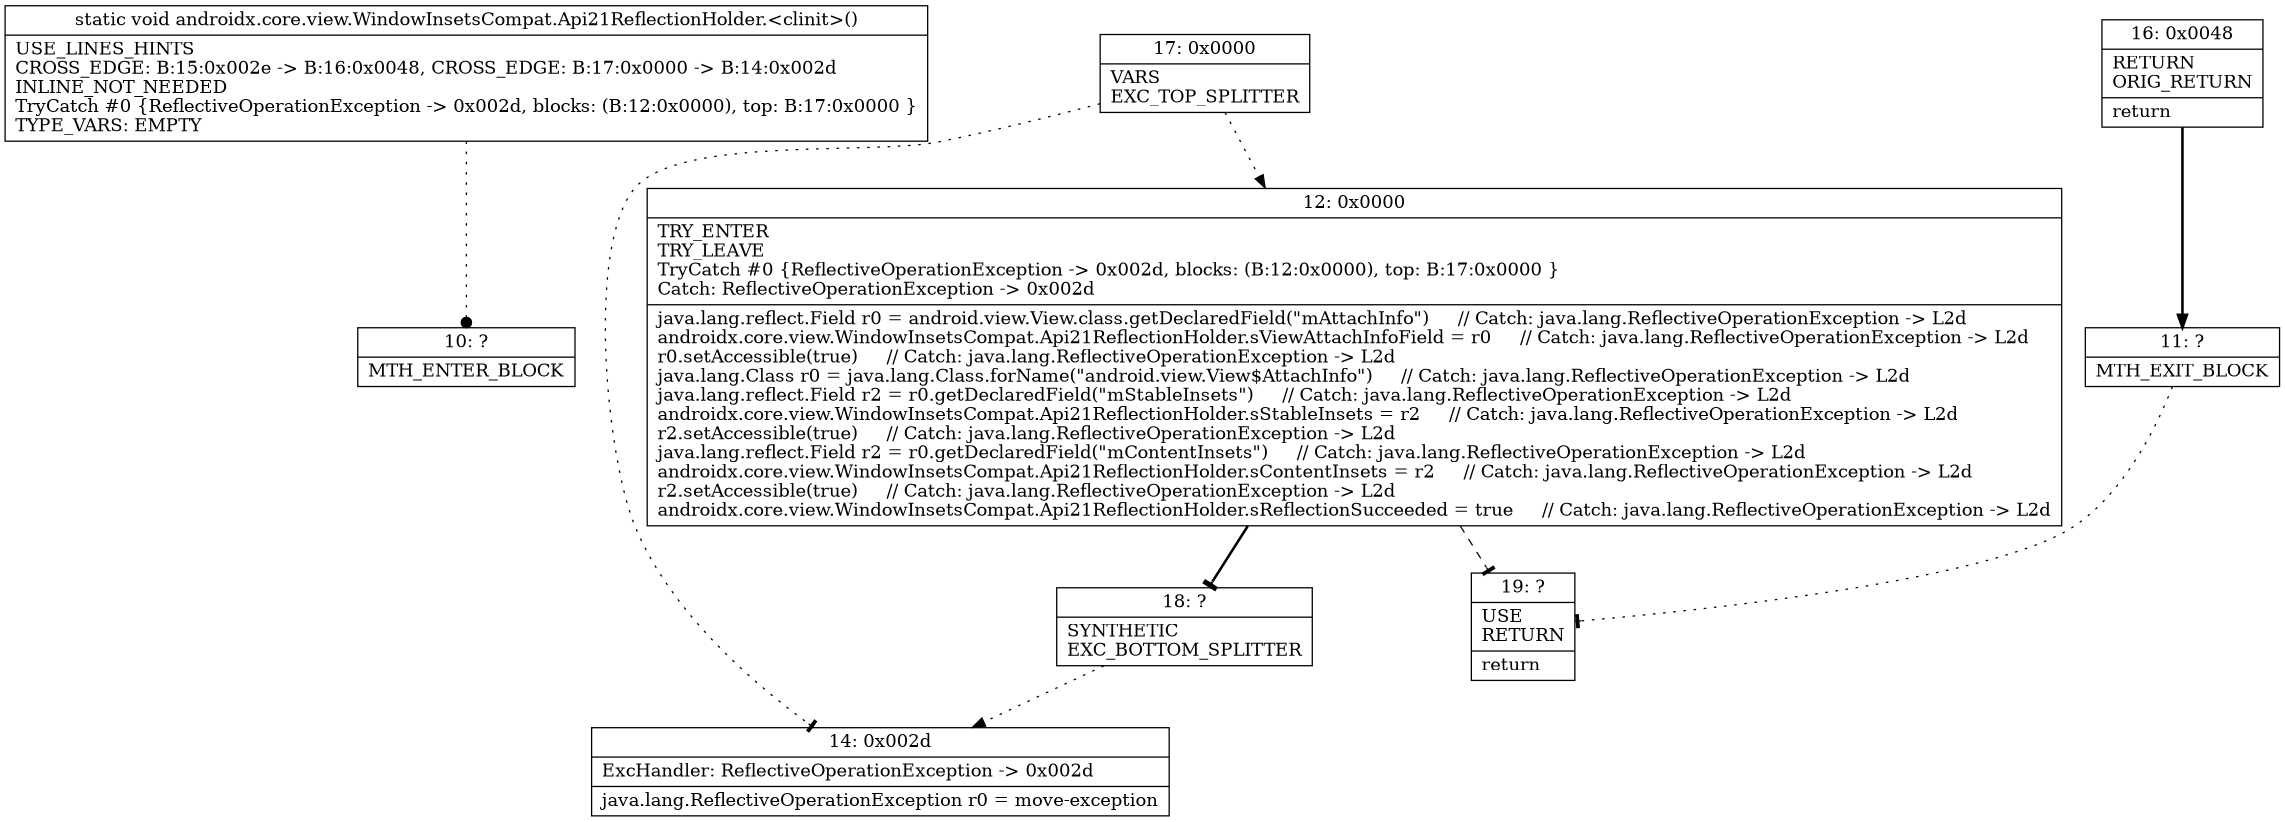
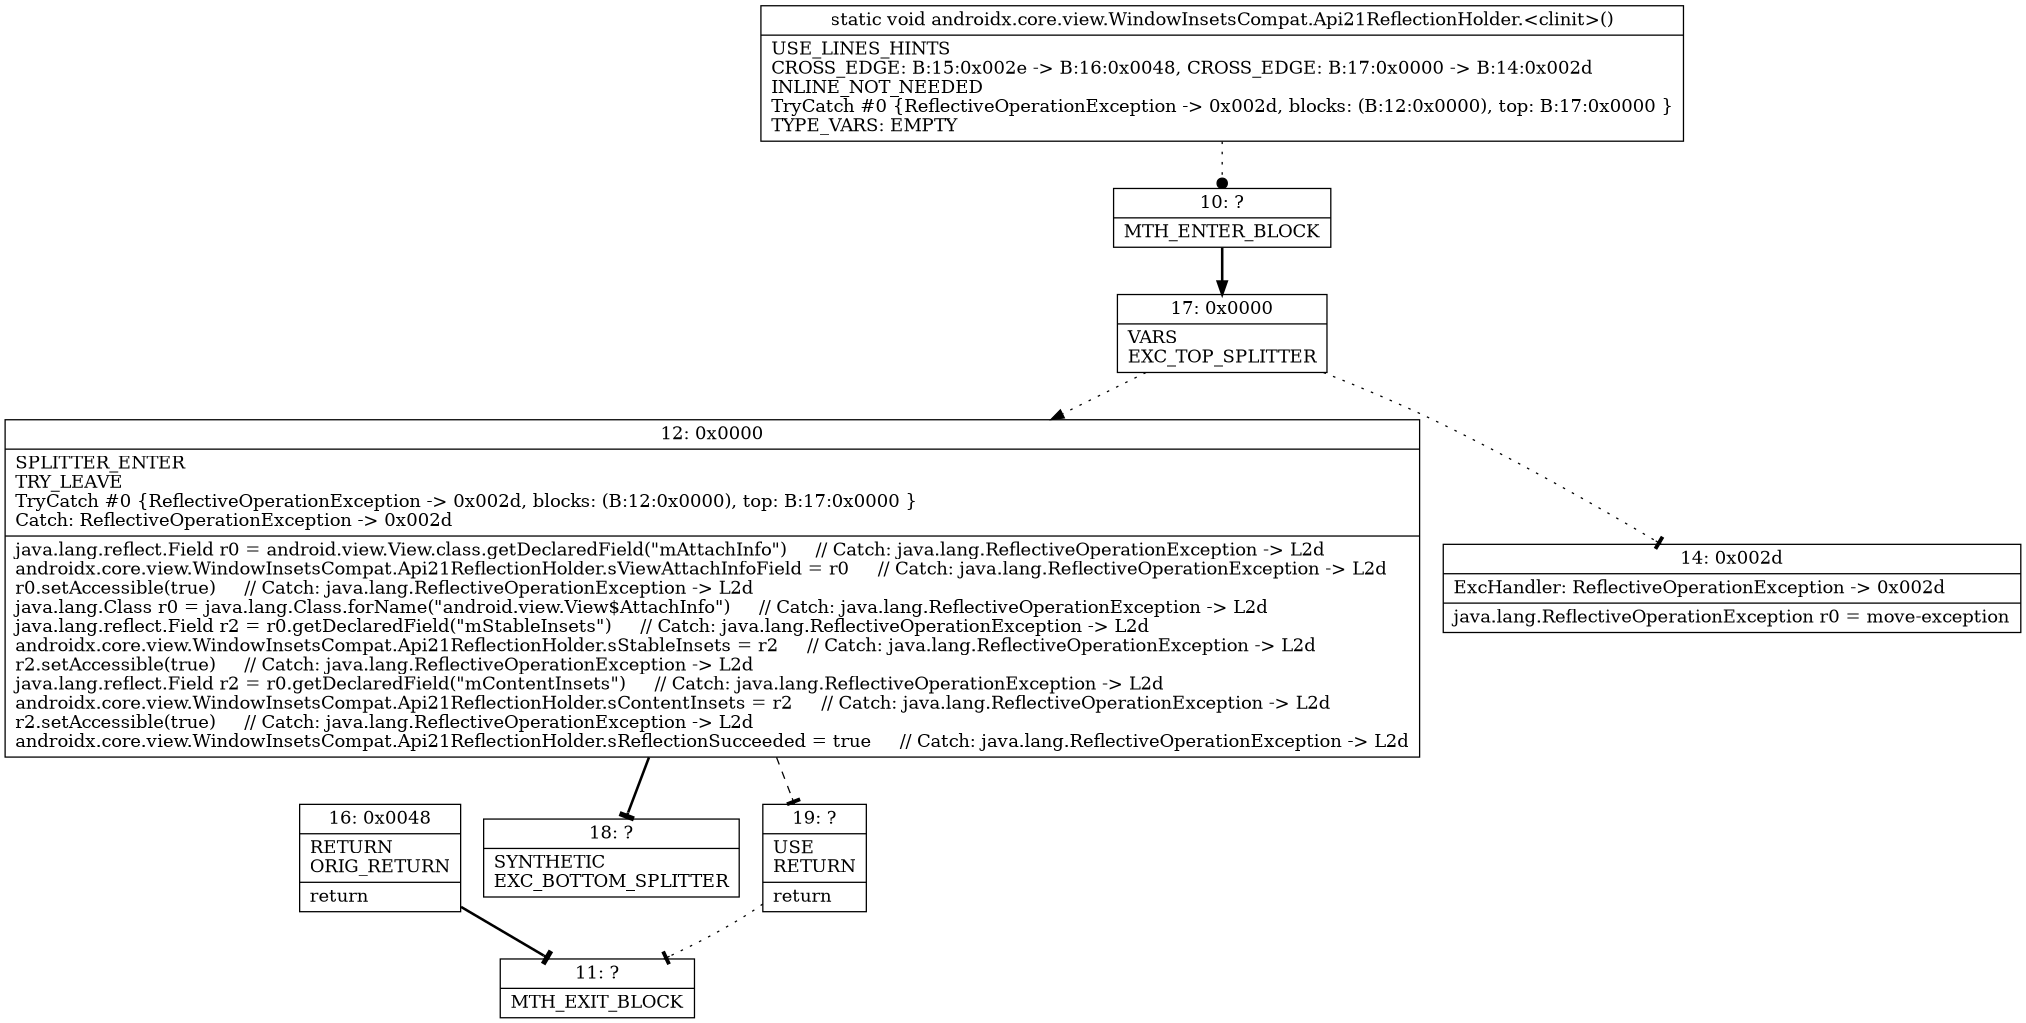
edge "16: 0x0048" -> "11: ?": arrowhead normal -> tee
node "12: 0x0000": text "TRY_ENTER" -> "SPLITTER_ENTER"
edge "10: ?" -> "17: 0x0000": added
edge "11: ?" -> "19: ?": reversed
edge "18: ?" -> "14: 0x002d": removed
